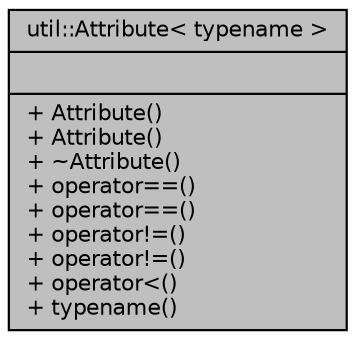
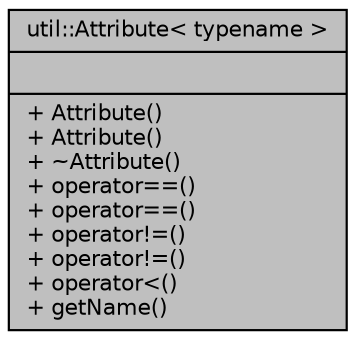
node "util::Attribute< typename >": text "+ typename()" -> "+ getName()"
